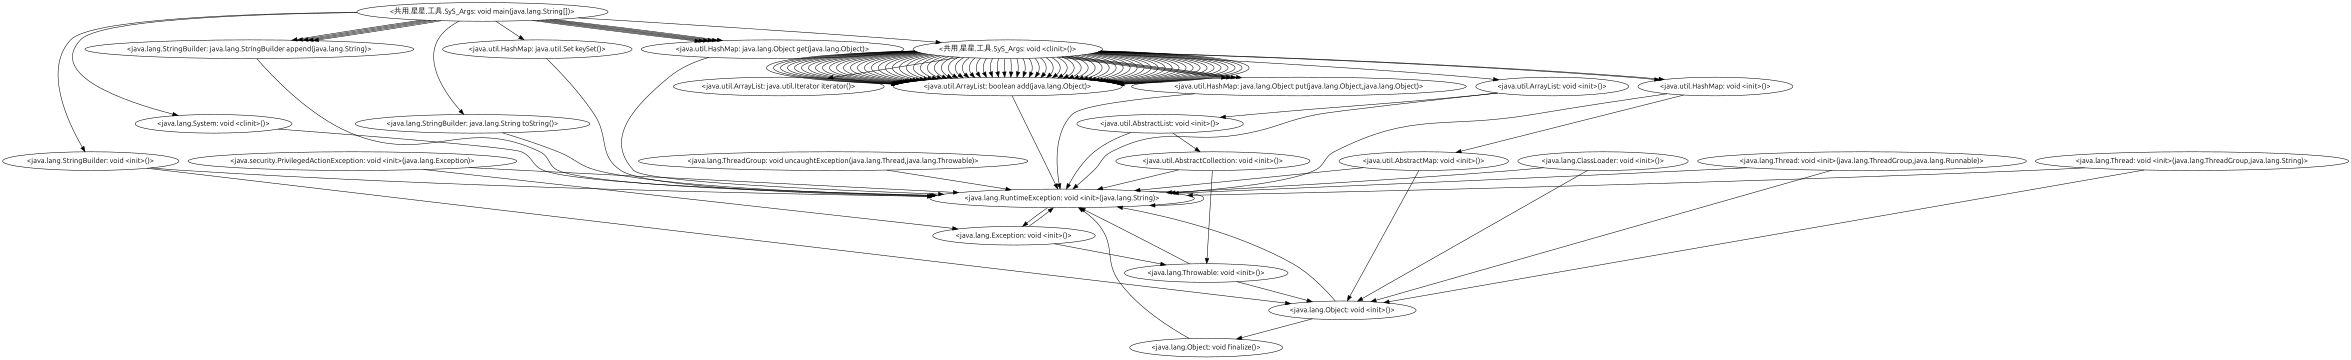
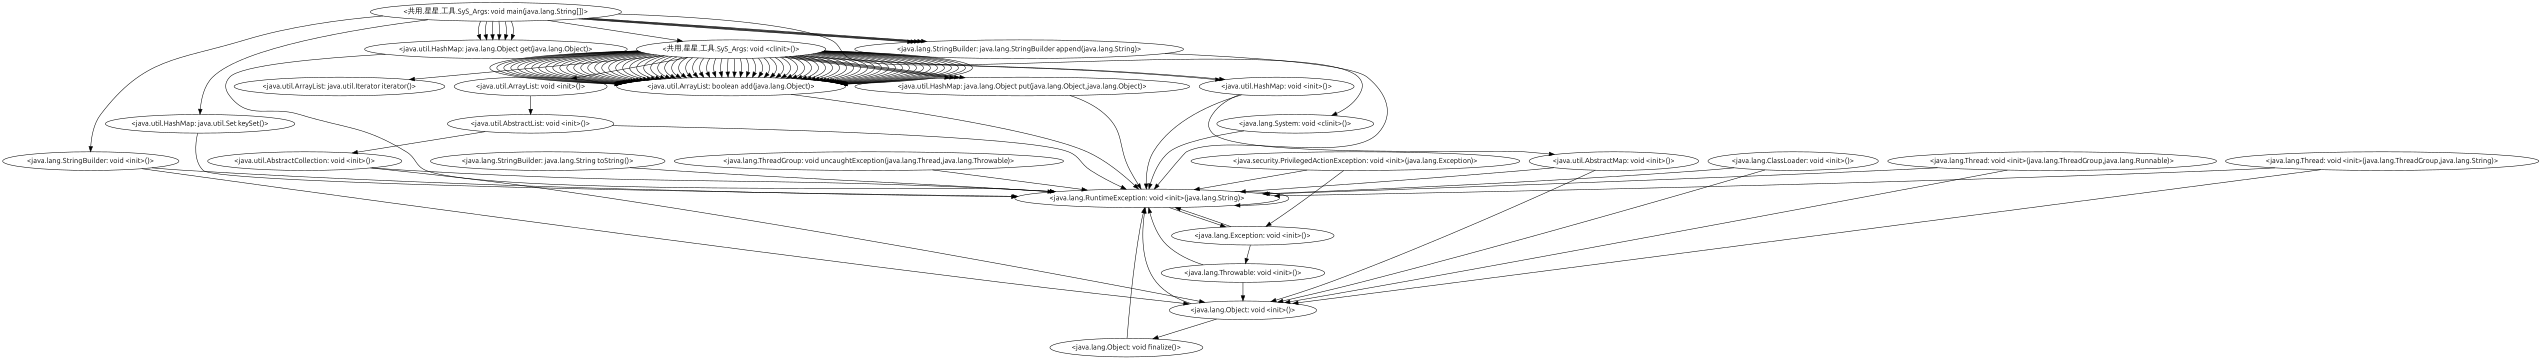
edge "<共用.星星.工具.SyS_Args: void main(java.lang.String[])>" -> "<java.lang.StringBuilder: java.lang.String toString()>": removed
edge "<java.util.ArrayList: void <init>()>" -> "<java.lang.RuntimeException: void <init>(java.lang.String)>": removed
edge "<java.util.AbstractCollection: void <init>()>" -> "<java.lang.Throwable: void <init>()>": now "<java.util.AbstractCollection: void <init>()>" -> "<java.lang.Object: void <init>()>"
